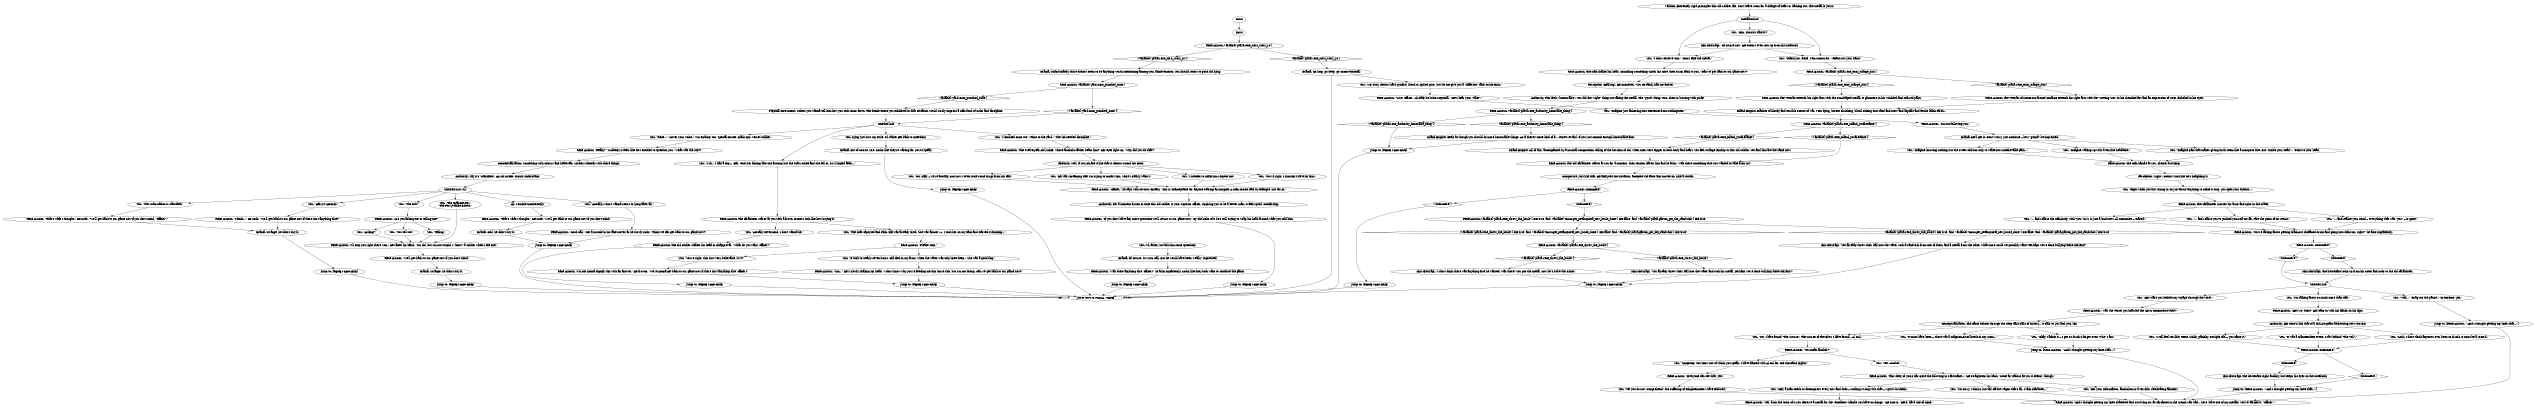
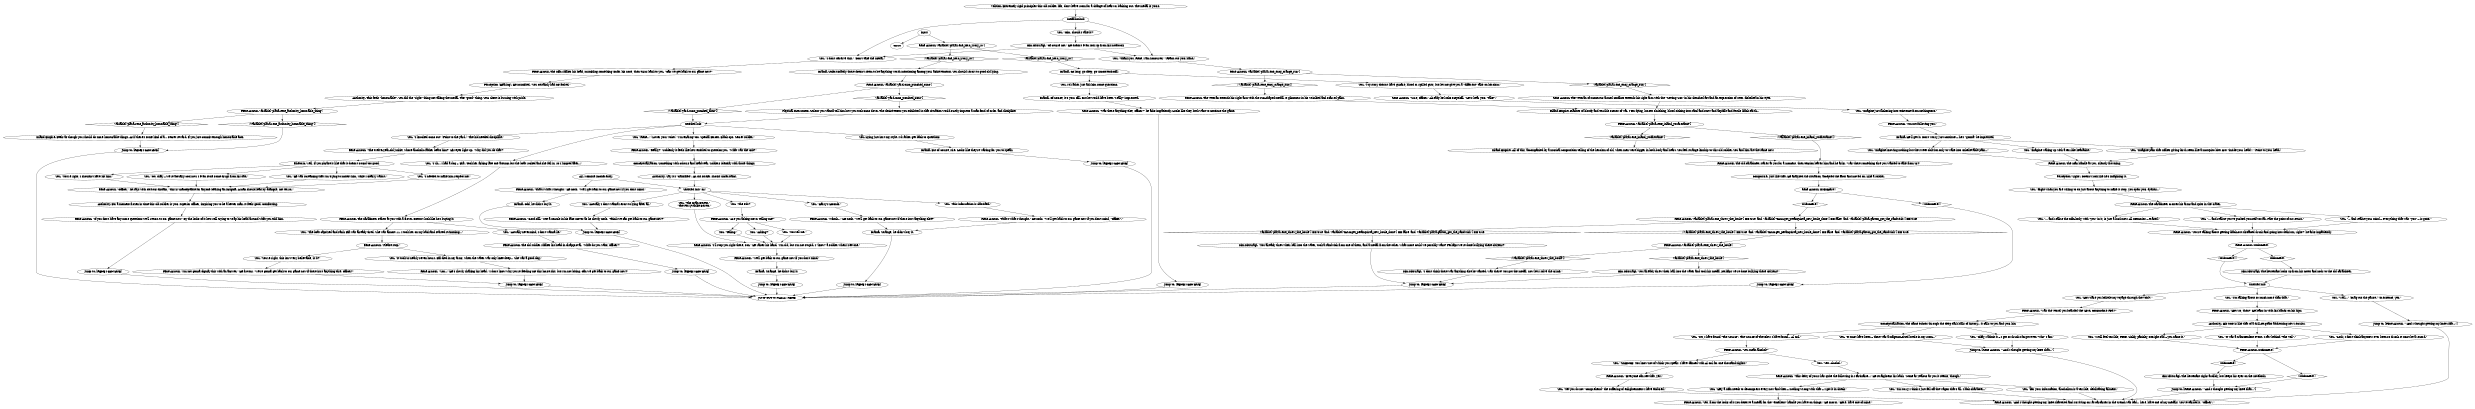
edge "TASK" -> "input": reversed
edge "Untitled hub (02)" -> "All: Mumble incoherently.": reversed
edge "Drama: Go long, go deep, go unconventional!" -> "JUMP OUT to PLAZA / RENE": now "Drama: Go long, go deep, go unconventional!" -> "You: I'd rather just ask him some questions."
node "JUMP OUT to PLAZA / RENE": shape diamond -> ellipse
